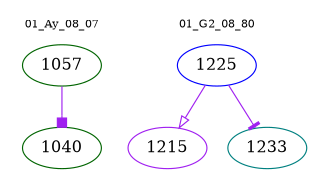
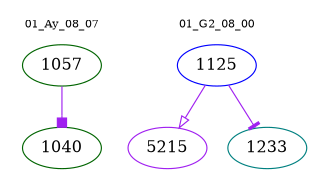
cluster "01_G2_08_80": label "01_G2_08_80" -> "01_G2_08_00"
node "1225": label "1225" -> "1125"
node "1215": label "1215" -> "5215"
